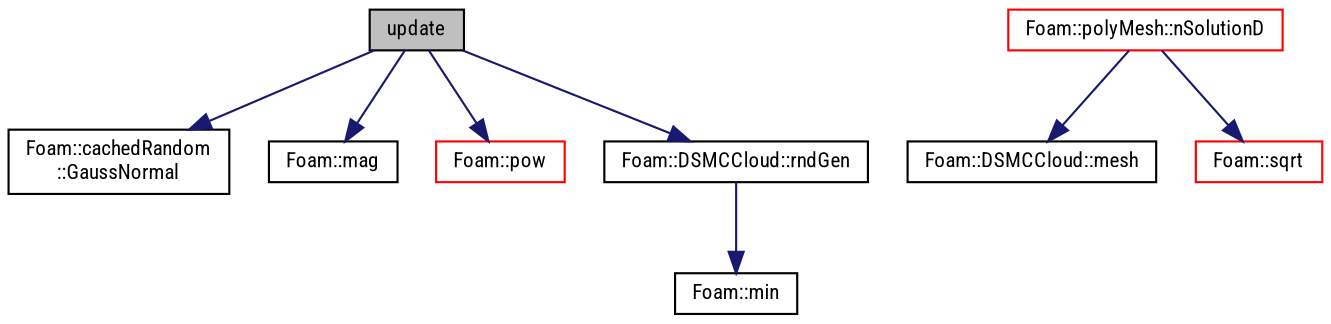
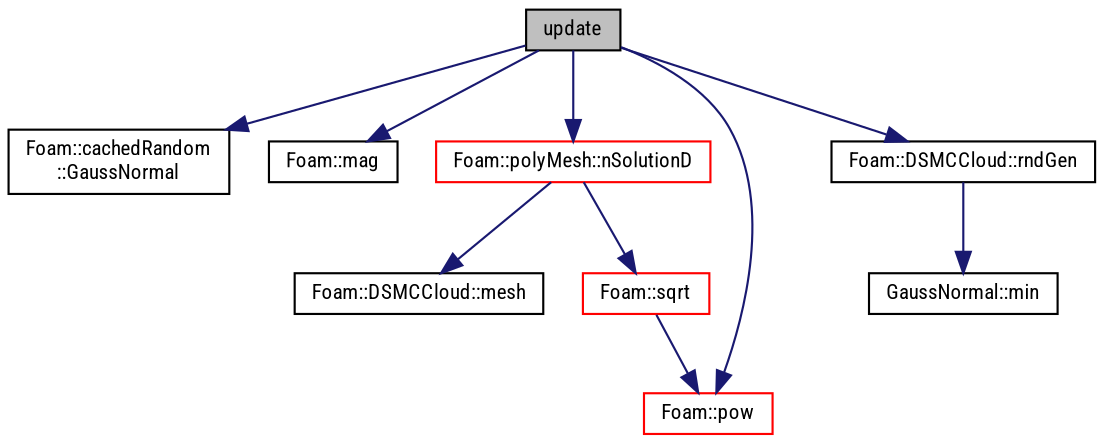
edge "update" -> "Foam::polyMesh::nSolutionD": added
node "Foam::min": label "Foam::min" -> "GaussNormal::min"
edge "Foam::sqrt" -> "Foam::pow": added
